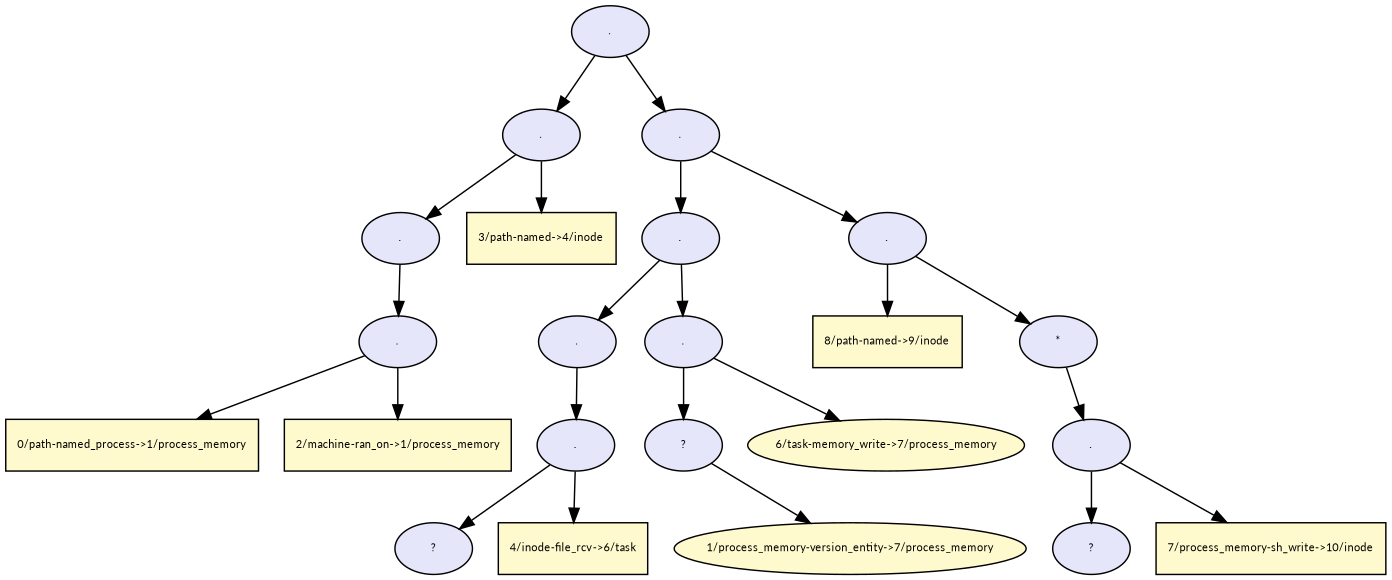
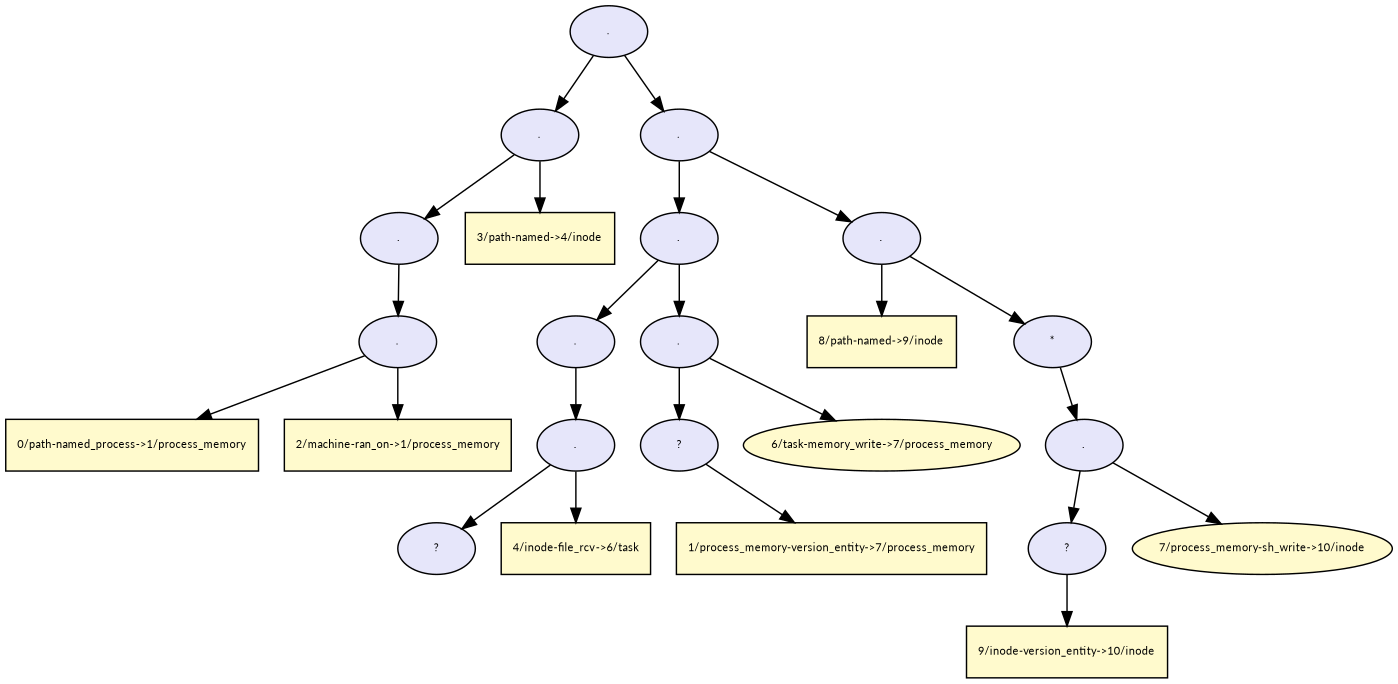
node "1/process_memory-version_entity->7/process_memory": shape ellipse -> box
node "7/process_memory-sh_write->10/inode": shape box -> ellipse
node "9/inode-version_entity->10/inode": added
